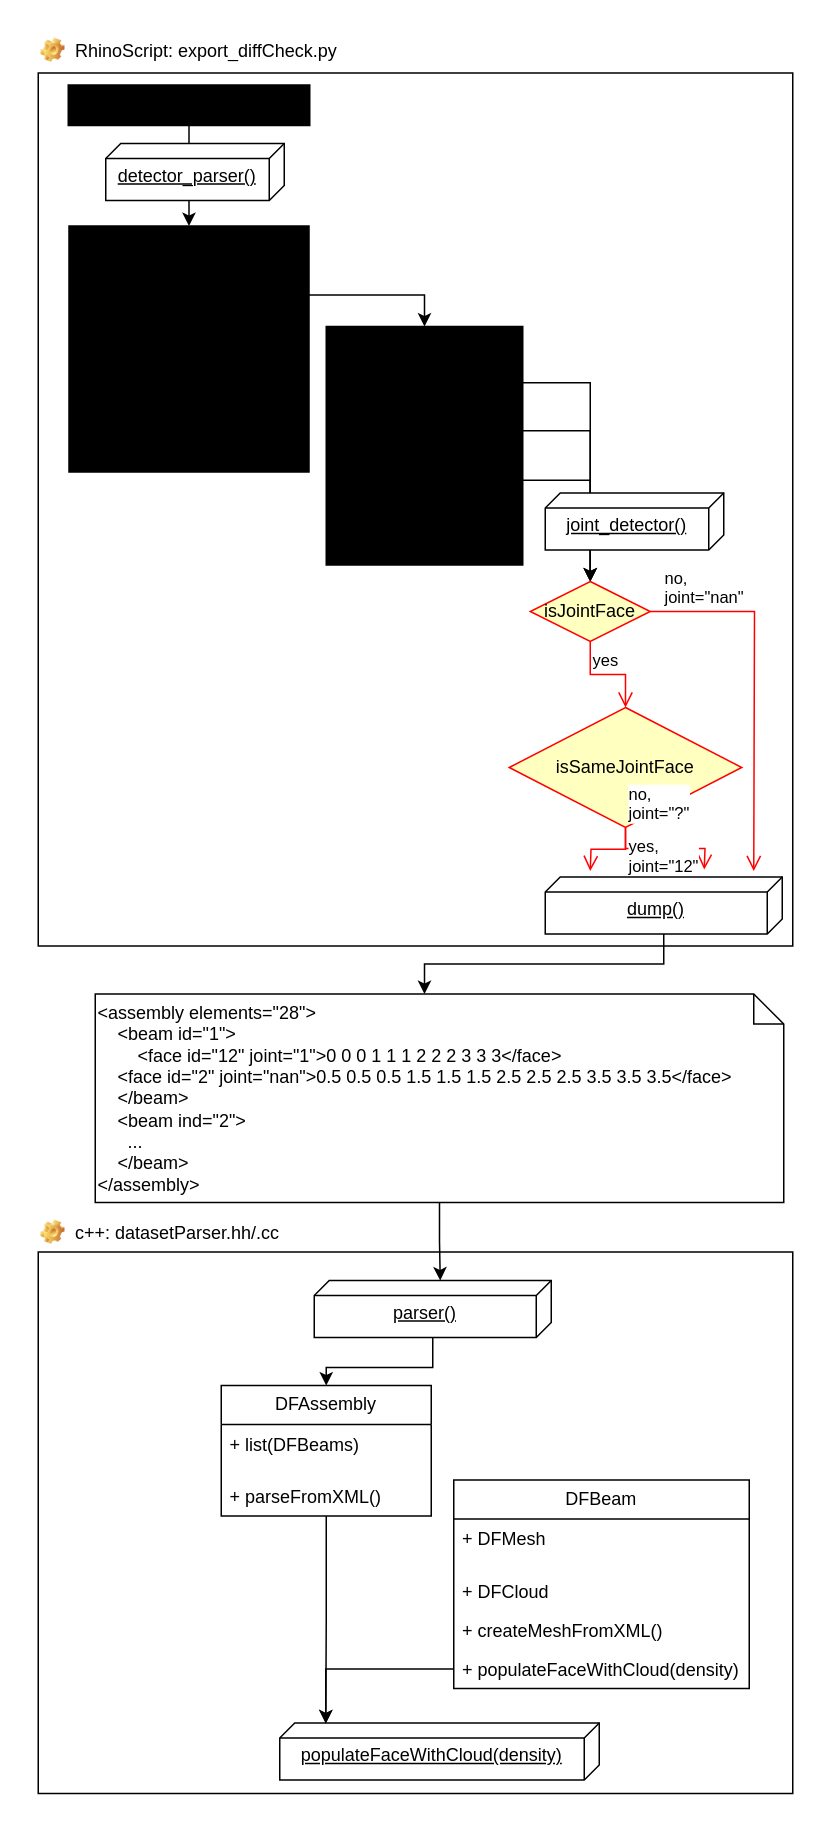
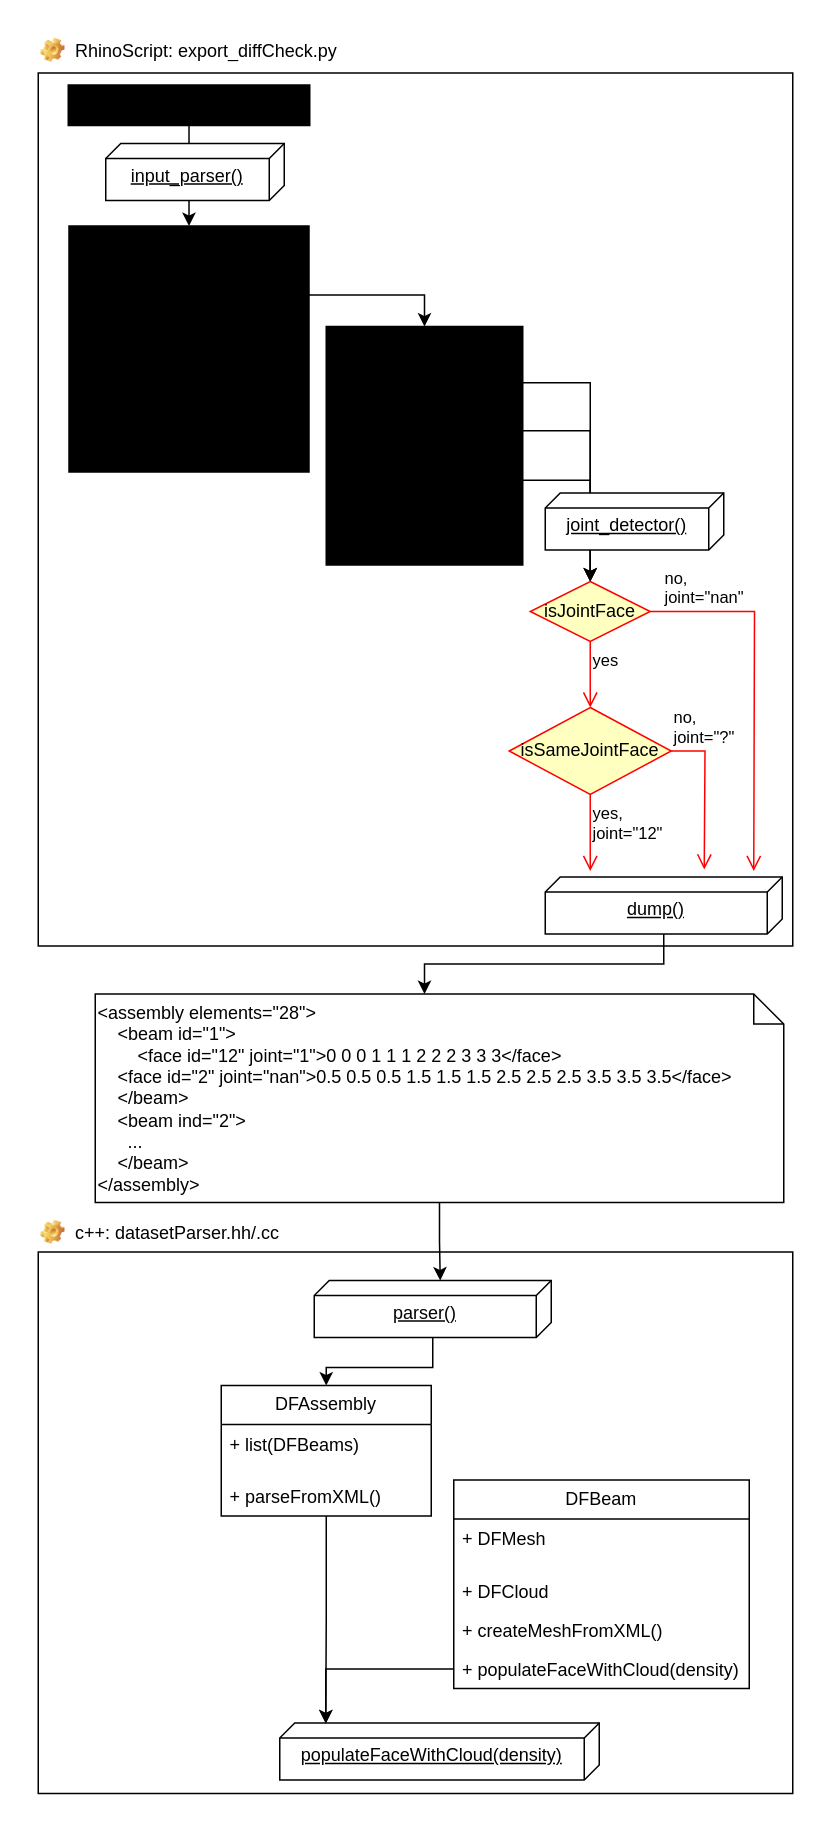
node "detector_parser()": label "detector_parser()" -> "input_parser()"
node "isSameJointFace": size 233x120 -> 162x87
